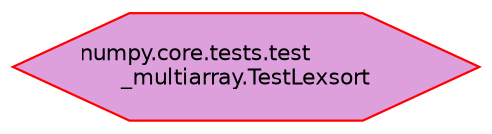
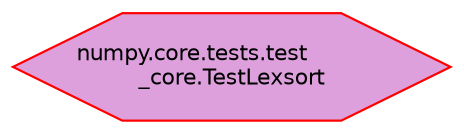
node "numpy.core.tests.test _multiarray.TestLexsort": label "numpy.core.tests.test _multiarray.TestLexsort" -> "numpy.core.tests.test _core.TestLexsort"
